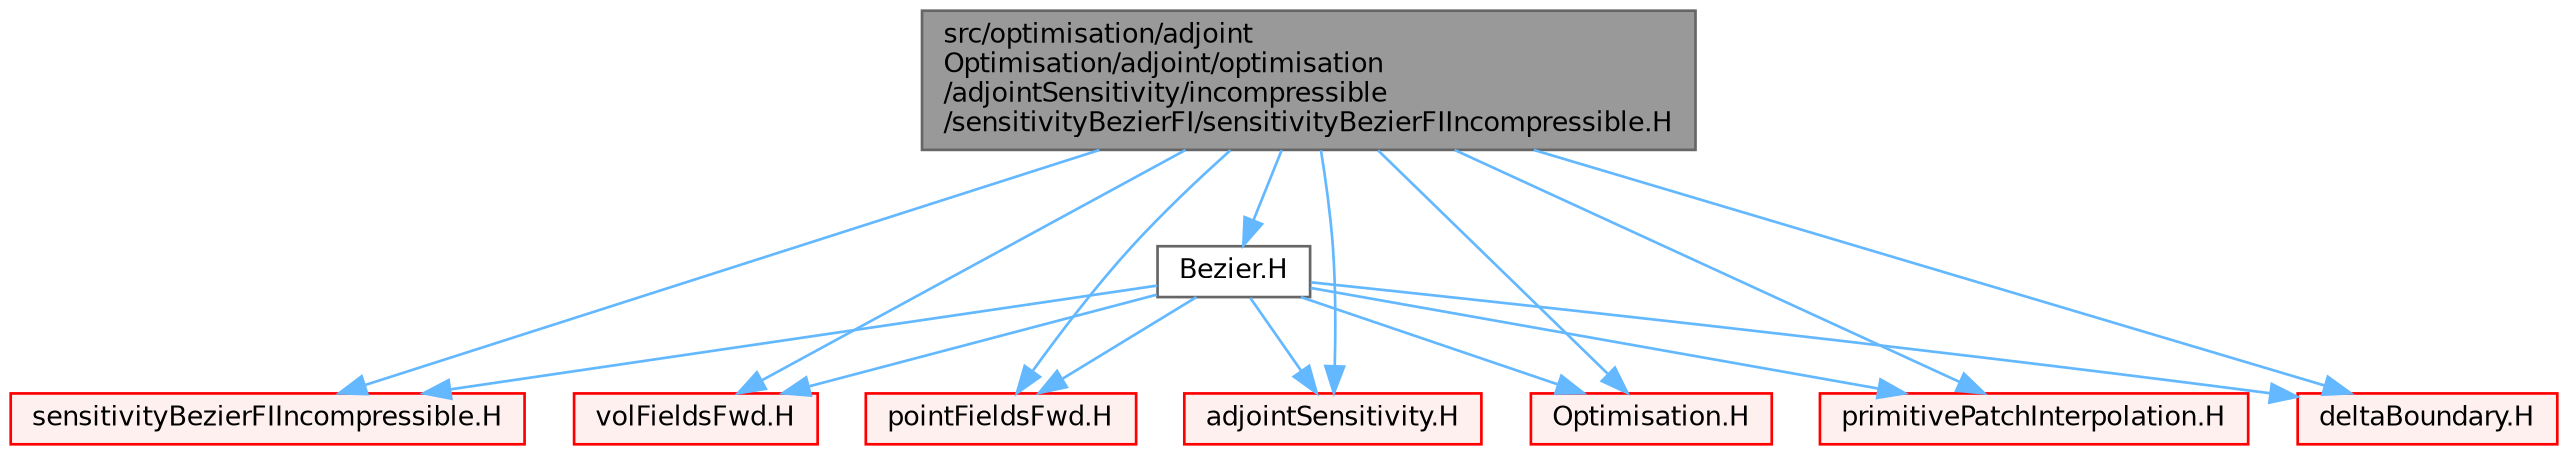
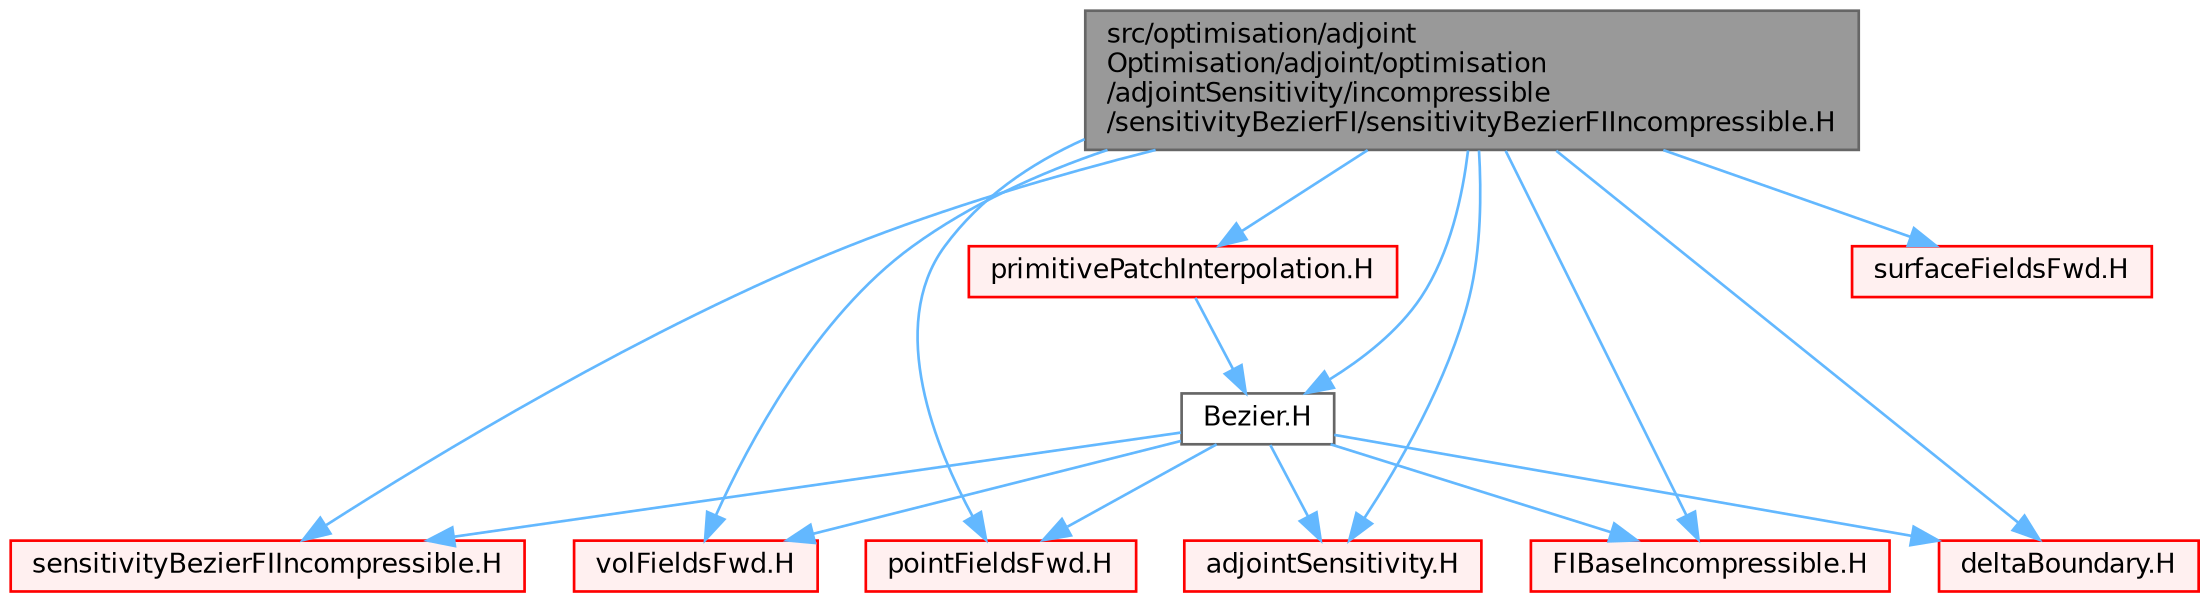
node "surfaceFieldsFwd.H": added
edge "Bezier.H" -> "primitivePatchInterpolation.H": reversed
node "Optimisation.H": label "Optimisation.H" -> "FIBaseIncompressible.H"
